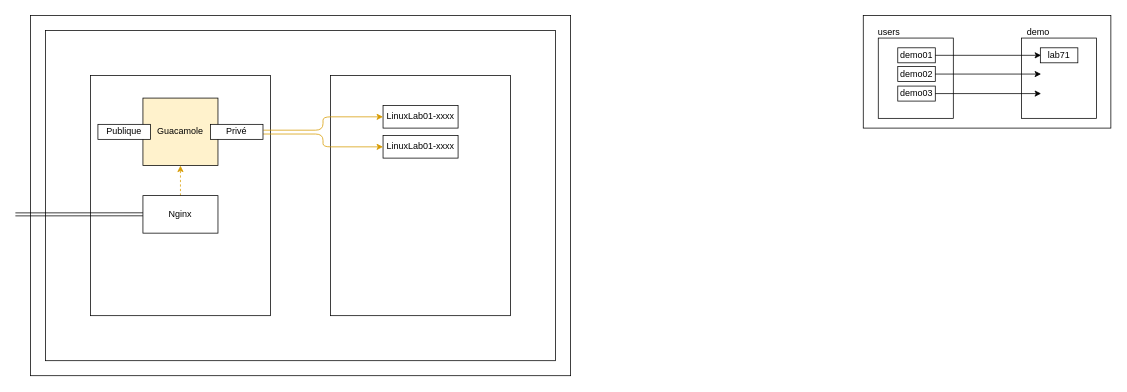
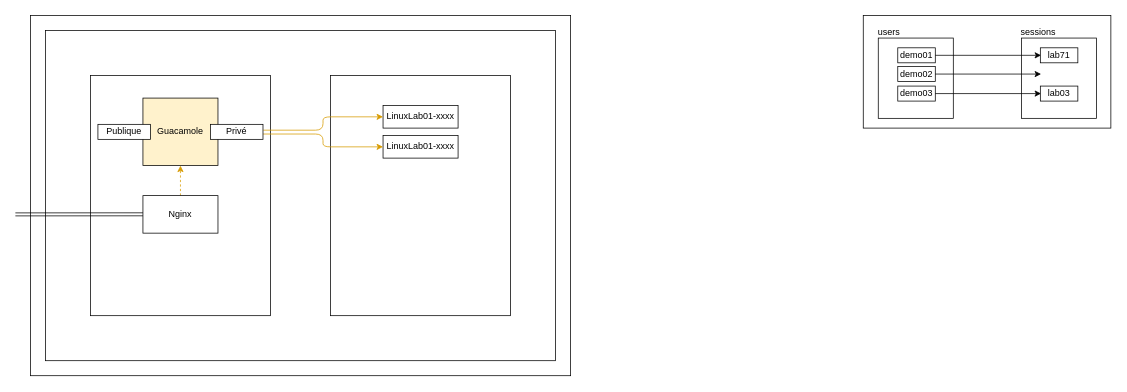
node "demo": label "demo" -> "sessions"
node "lab03": added
